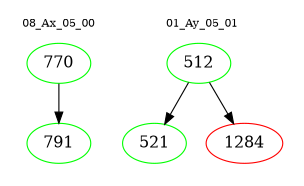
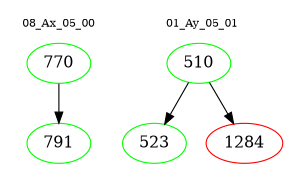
node "512": label "512" -> "510"
node "521": label "521" -> "523"
